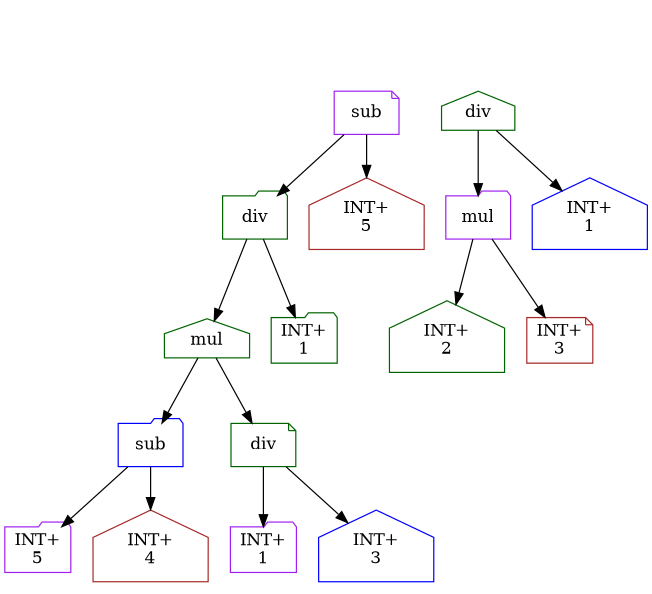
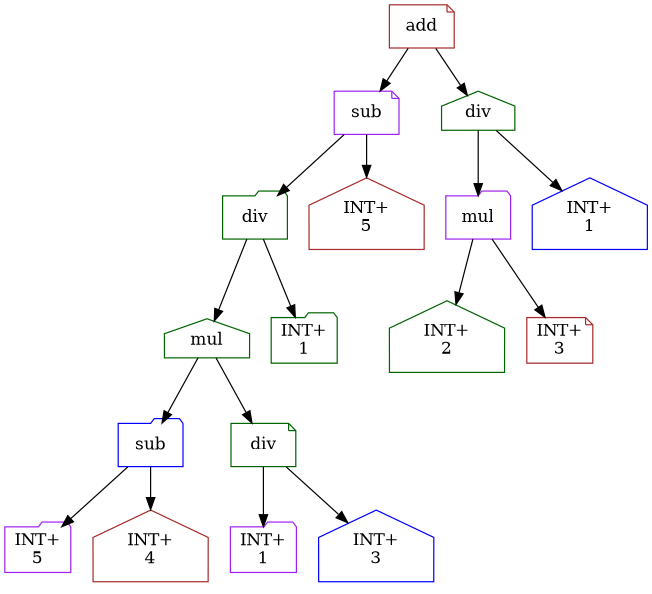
node "add": added
